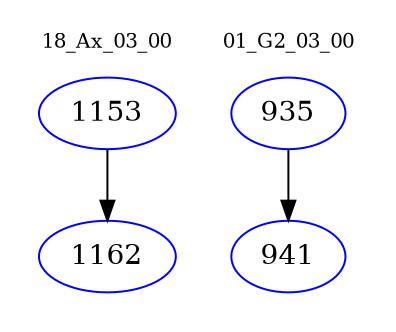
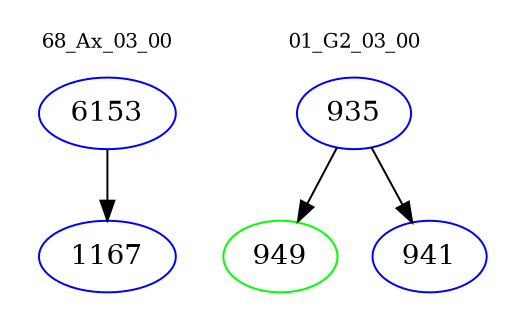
cluster "18_Ax_03_00": label "18_Ax_03_00" -> "68_Ax_03_00"
node "1153": label "1153" -> "6153"
node "1162": label "1162" -> "1167"
node "949": added
